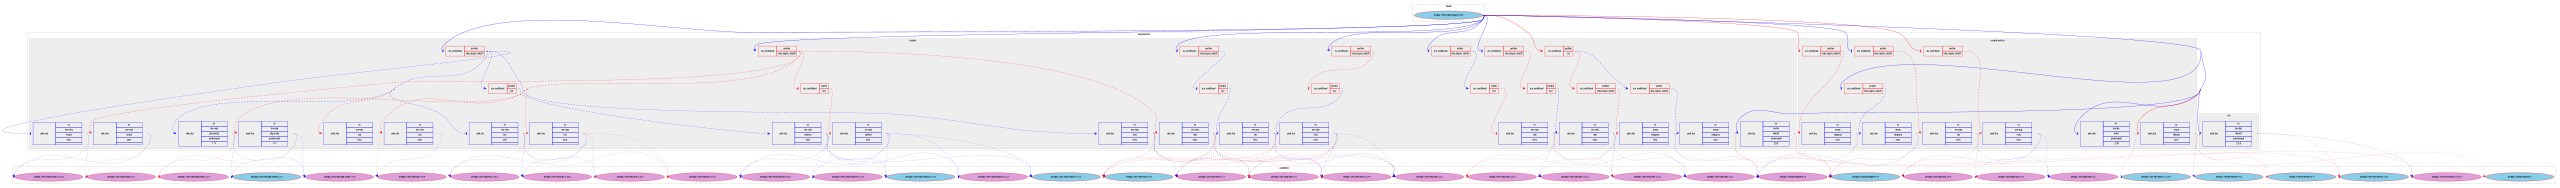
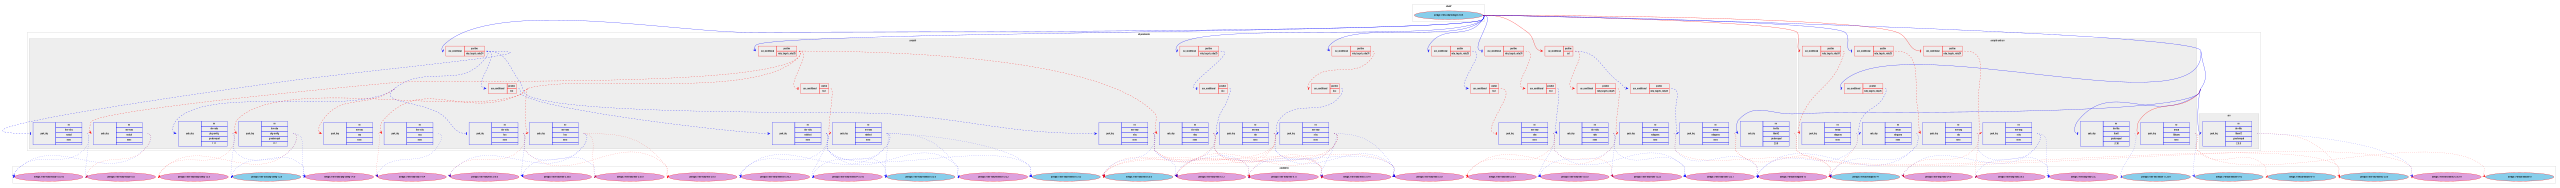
node "portage://dev-ruby/pkg-config-1.2.8": label "portage://dev-ruby/pkg-config-1.2.8" -> "portage://dev-use/pkg-config-1.2.8"
